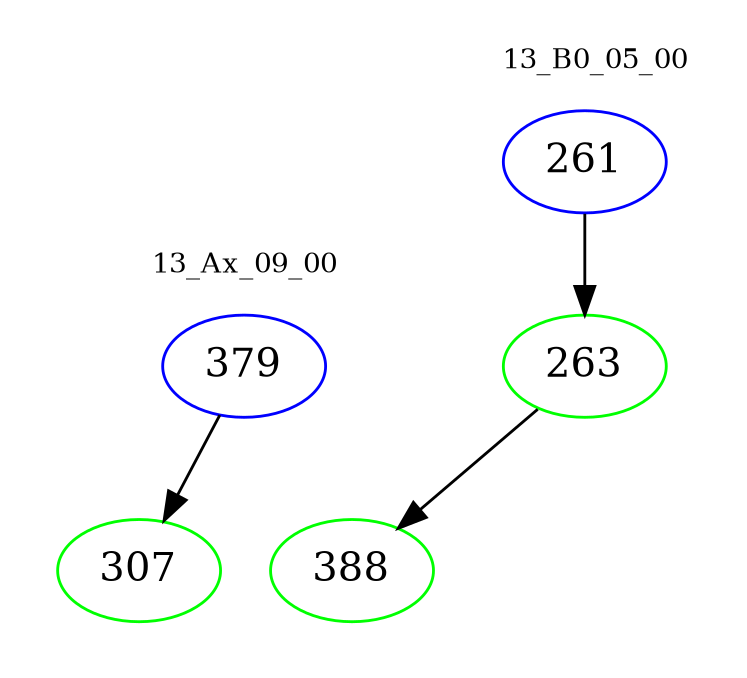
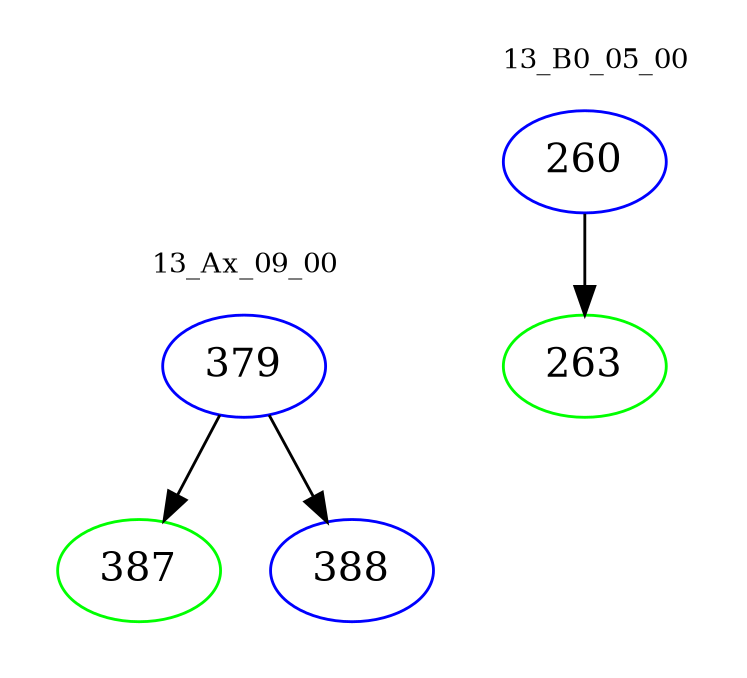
node "261": label "261" -> "260"
edge "263" -> "388": now "379" -> "388"
node "307": label "307" -> "387"
node "388": color green -> blue
